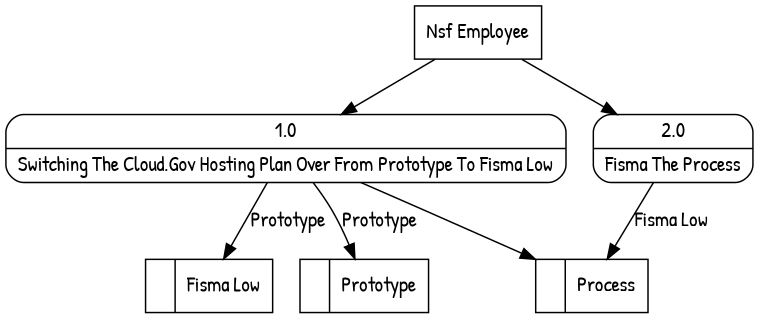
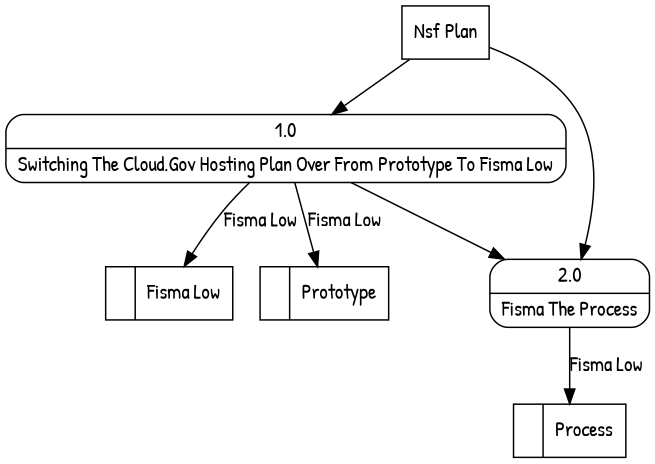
node "Nsf Employee": label "Nsf Employee" -> "Nsf Plan"
edge "1.0" -> "Process": now "1.0" -> "2.0"
edge "1.0" -> "Fisma Low": label "Prototype" -> "Fisma Low"
edge "1.0" -> "Prototype": label "Prototype" -> "Fisma Low"
